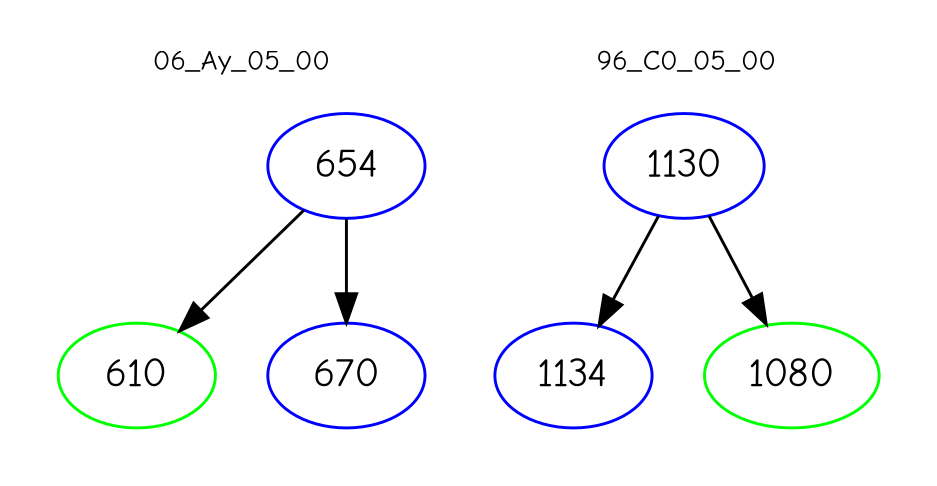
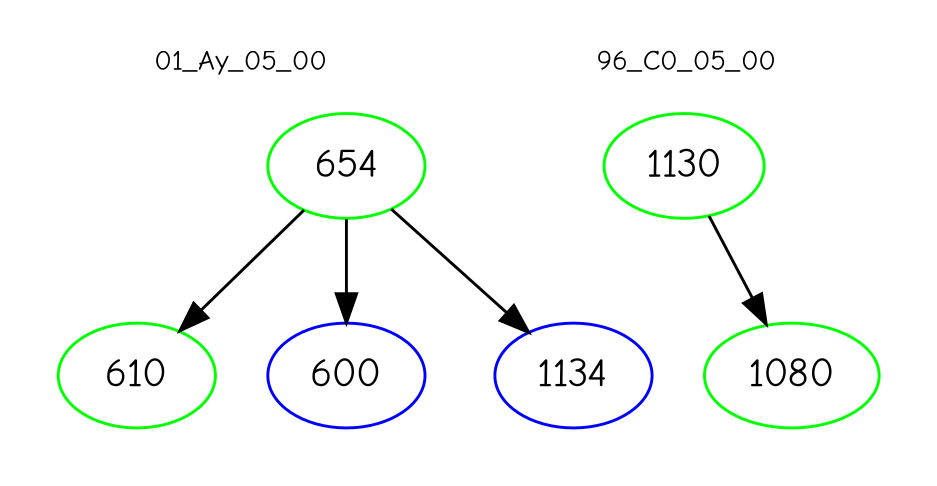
cluster "06_Ay_05_00": label "06_Ay_05_00" -> "01_Ay_05_00"
node "654": color blue -> green
node "1130": color blue -> green
edge "1130" -> "1134": now "654" -> "1134"
node "670": label "670" -> "600"
